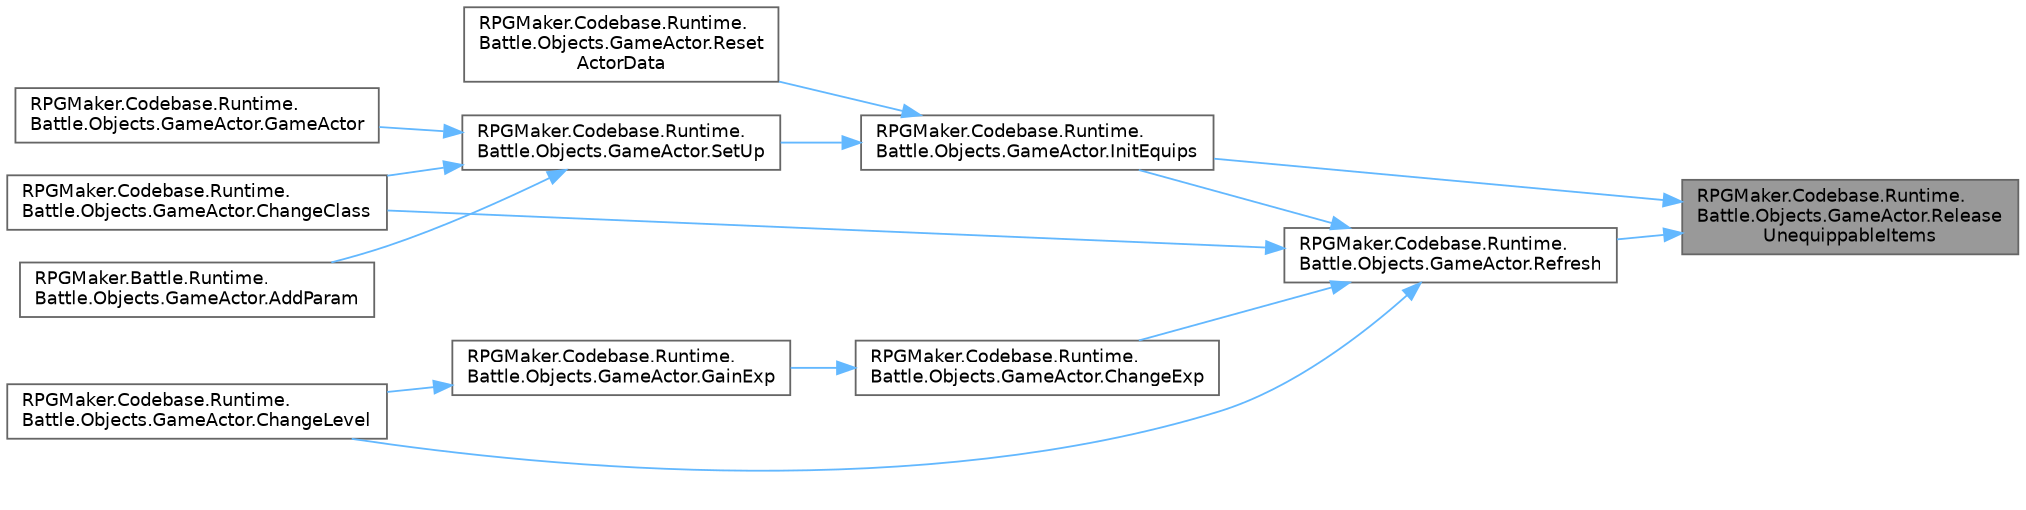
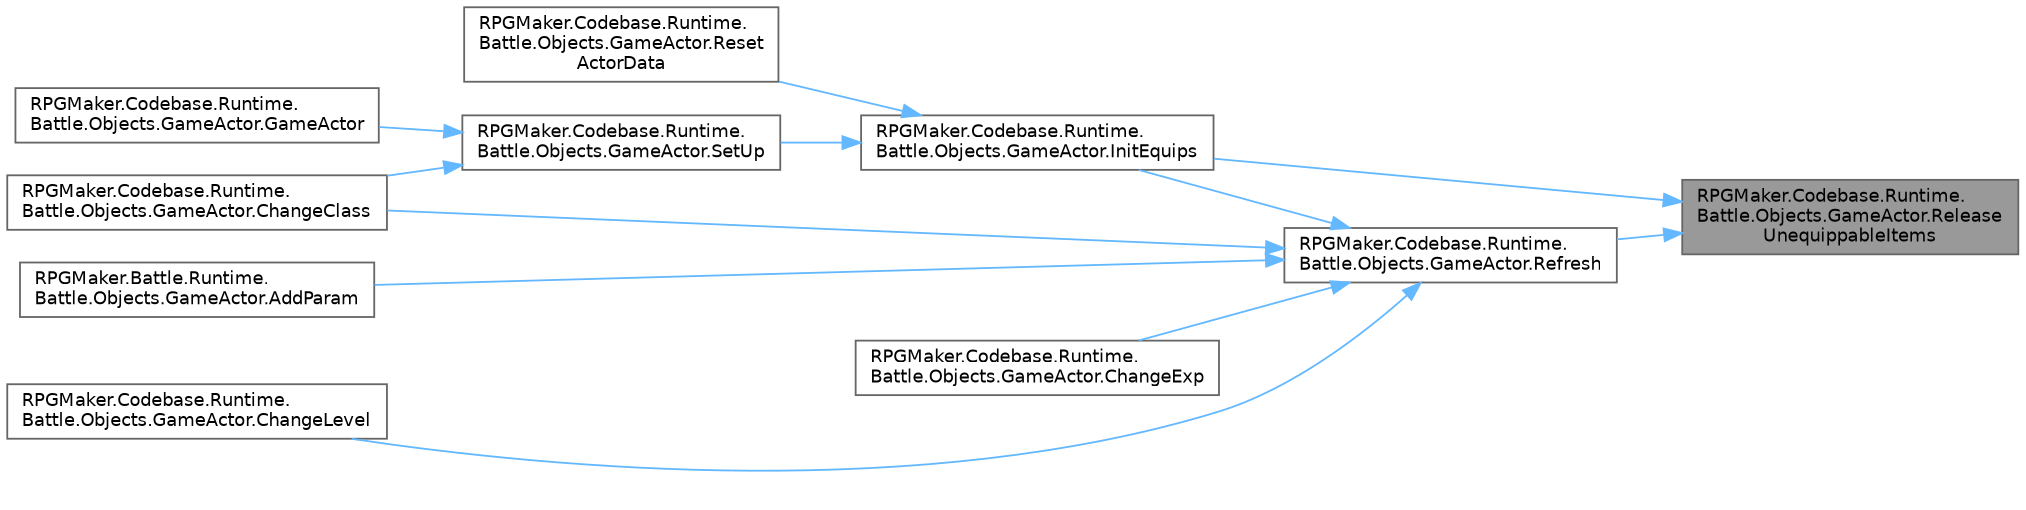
edge "RPGMaker.Battle.Runtime. Battle.Objects.GameActor.AddParam" -> "RPGMaker.Codebase.Runtime. Battle.Objects.GameActor.SetUp": now "RPGMaker.Battle.Runtime. Battle.Objects.GameActor.AddParam" -> "RPGMaker.Codebase.Runtime. Battle.Objects.GameActor.Refresh"
node "RPGMaker.Codebase.Runtime. Battle.Objects.GameActor.GainExp": removed
